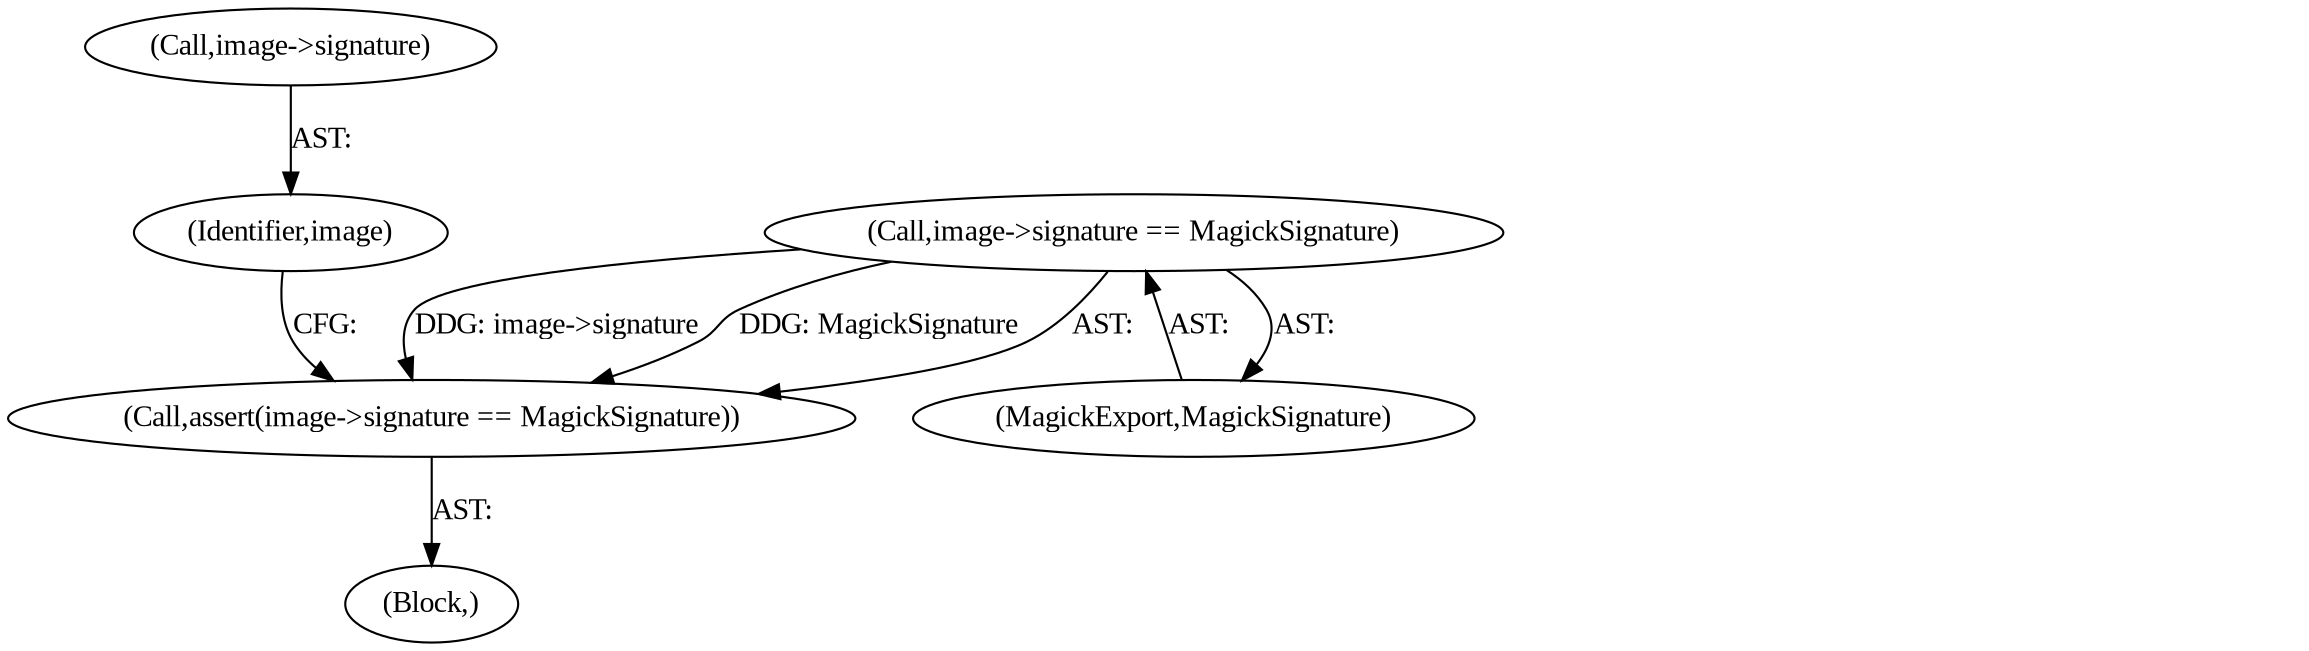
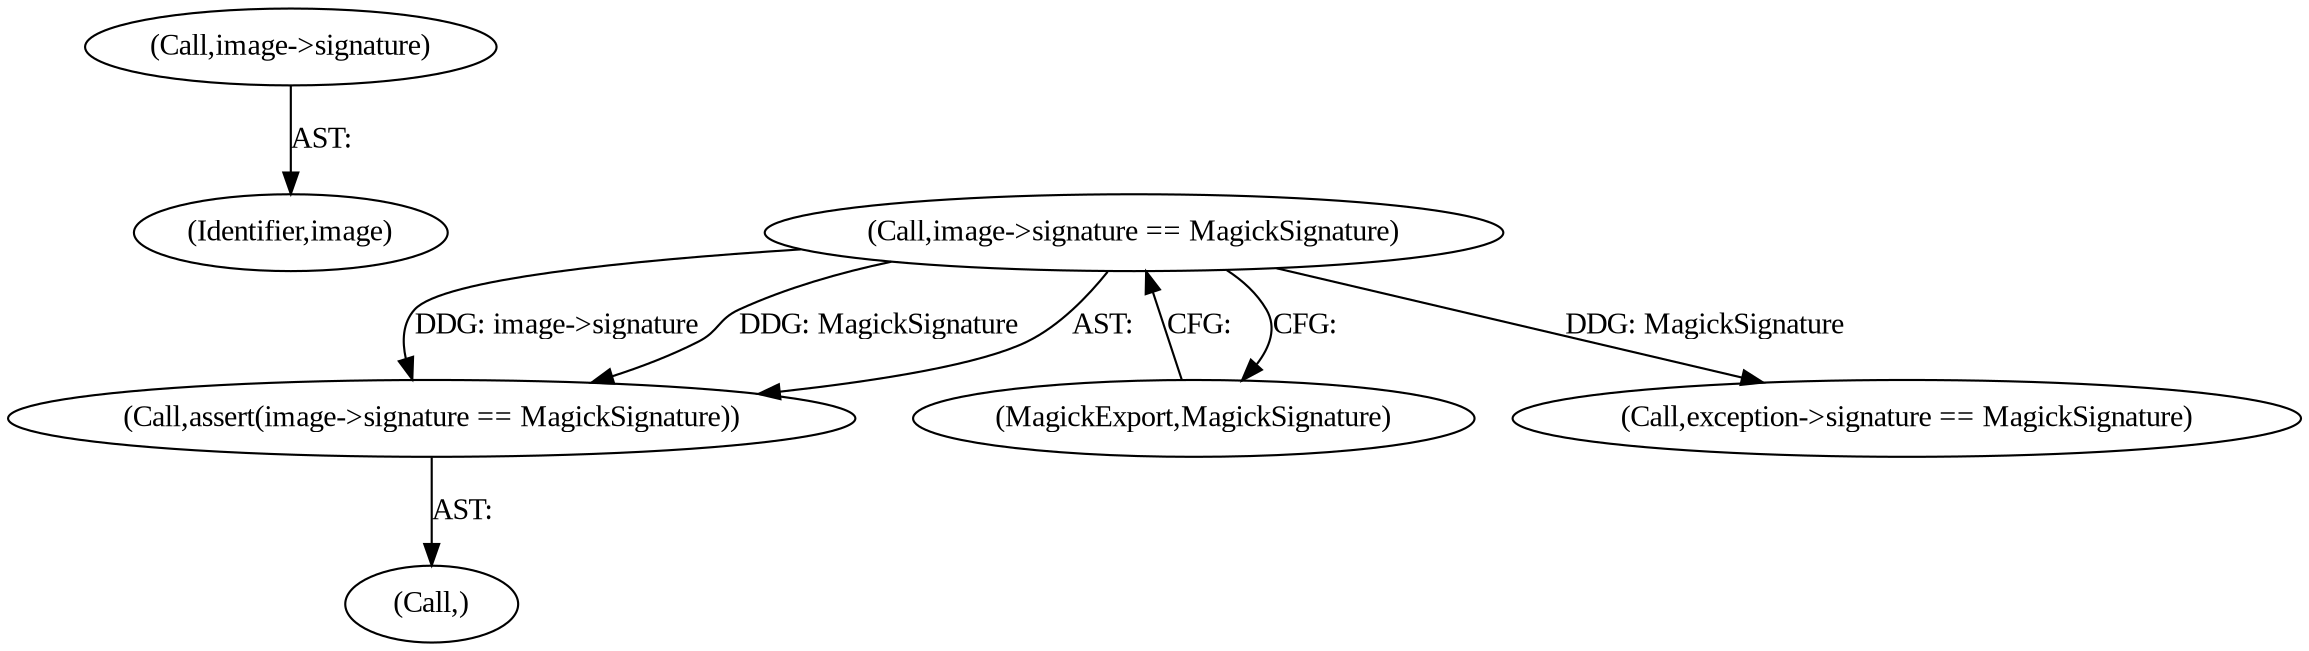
edge "(Identifier,image)" -> "(Call,assert(image->signature == MagickSignature))": removed, label "CFG:"
edge "(MagickExport,MagickSignature)" -> "(Call,image->signature == MagickSignature)": label "AST: " -> "CFG: "
edge "(Call,image->signature == MagickSignature)" -> "(MagickExport,MagickSignature)": label "AST: " -> "CFG: "
node "(Call,exception->signature == MagickSignature)": added
node "(Block,)": label "(Block,)" -> "(Call,)"
